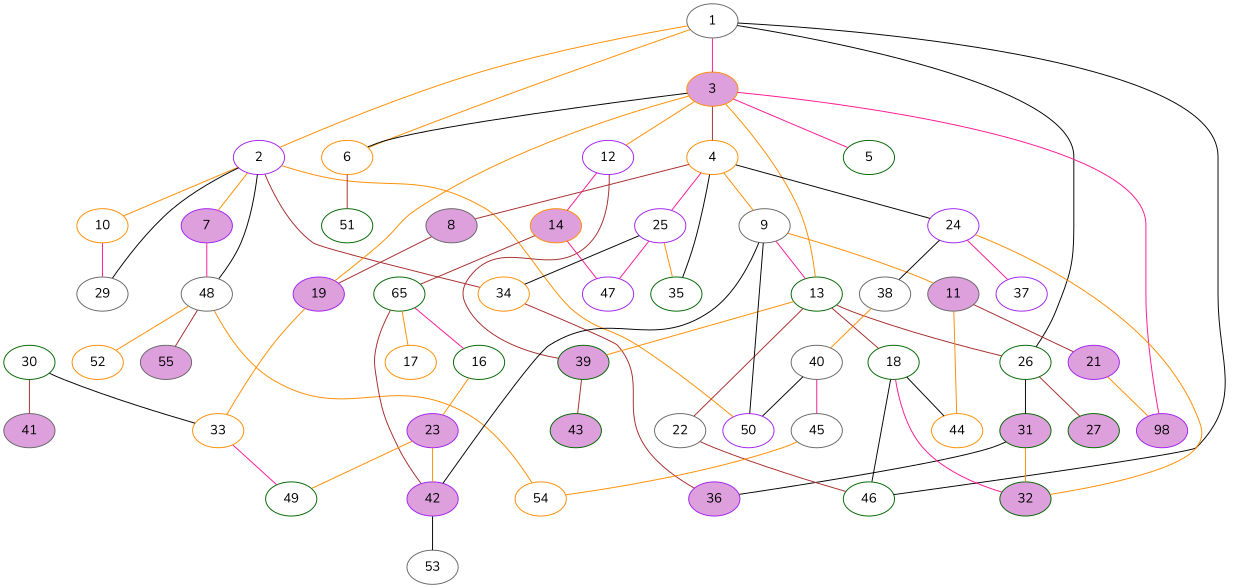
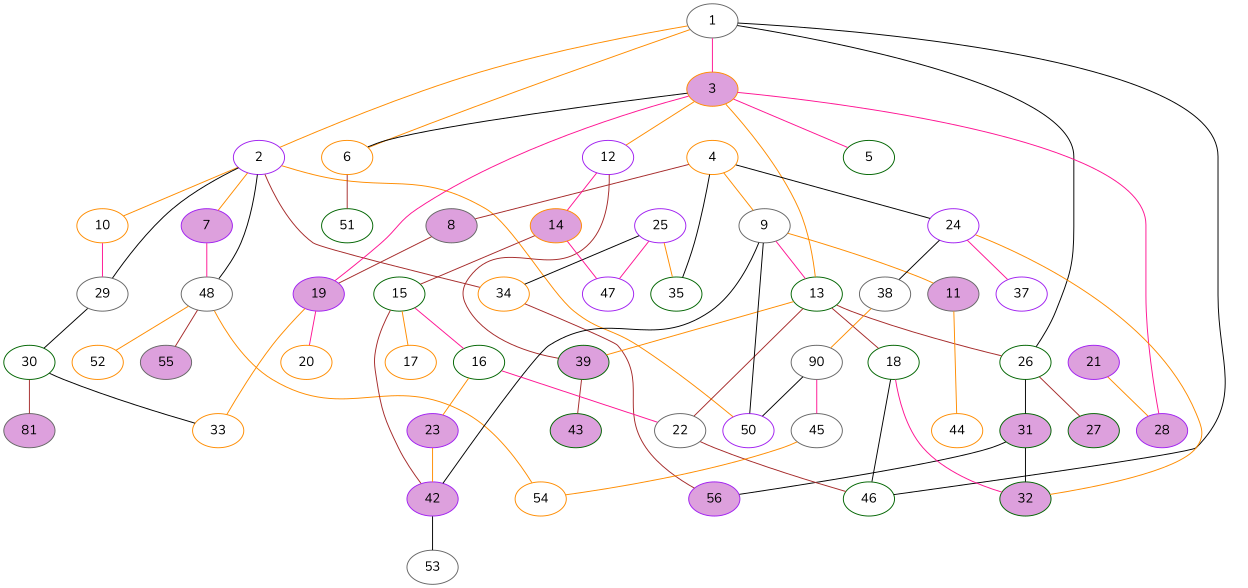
edge "3" -- "4": removed
edge "3" -- "19": color darkorange -> deeppink
edge "4" -- "25": removed
node "65": label "65" -> "15"
edge "29" -- "30": added
edge "11" -- "21": removed
node "20": added
node "40": label "40" -> "90"
edge "16" -- "22": added
edge "18" -- "44": removed
node "41": label "41" -> "81"
node "98": label "98" -> "28"
edge "31" -- "32": color darkorange -> black
node "49": removed
node "36": label "36" -> "56"
